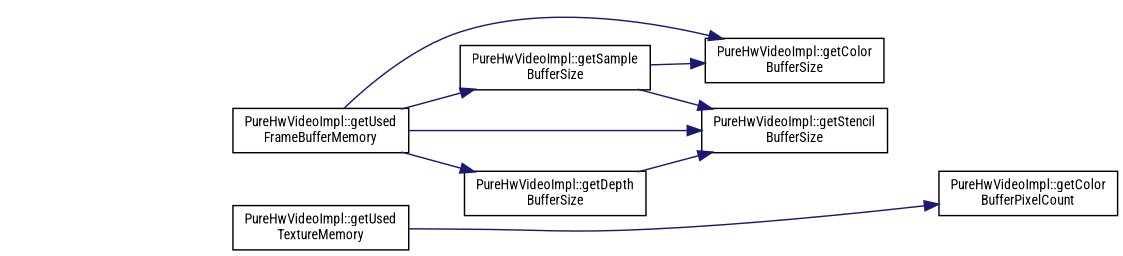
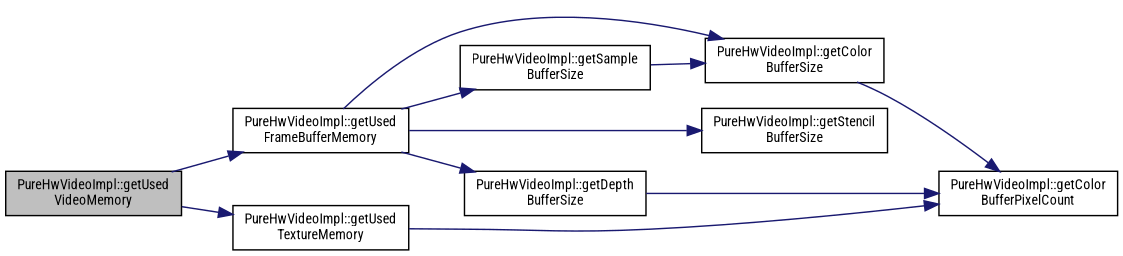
edge "PureHwVideoImpl::getSample BufferSize" -> "PureHwVideoImpl::getStencil BufferSize": removed
edge "PureHwVideoImpl::getColor BufferSize" -> "PureHwVideoImpl::getColor BufferPixelCount": added
edge "PureHwVideoImpl::getDepth BufferSize" -> "PureHwVideoImpl::getStencil BufferSize": now "PureHwVideoImpl::getDepth BufferSize" -> "PureHwVideoImpl::getColor BufferPixelCount"
node "PureHwVideoImpl::getUsed VideoMemory": added
